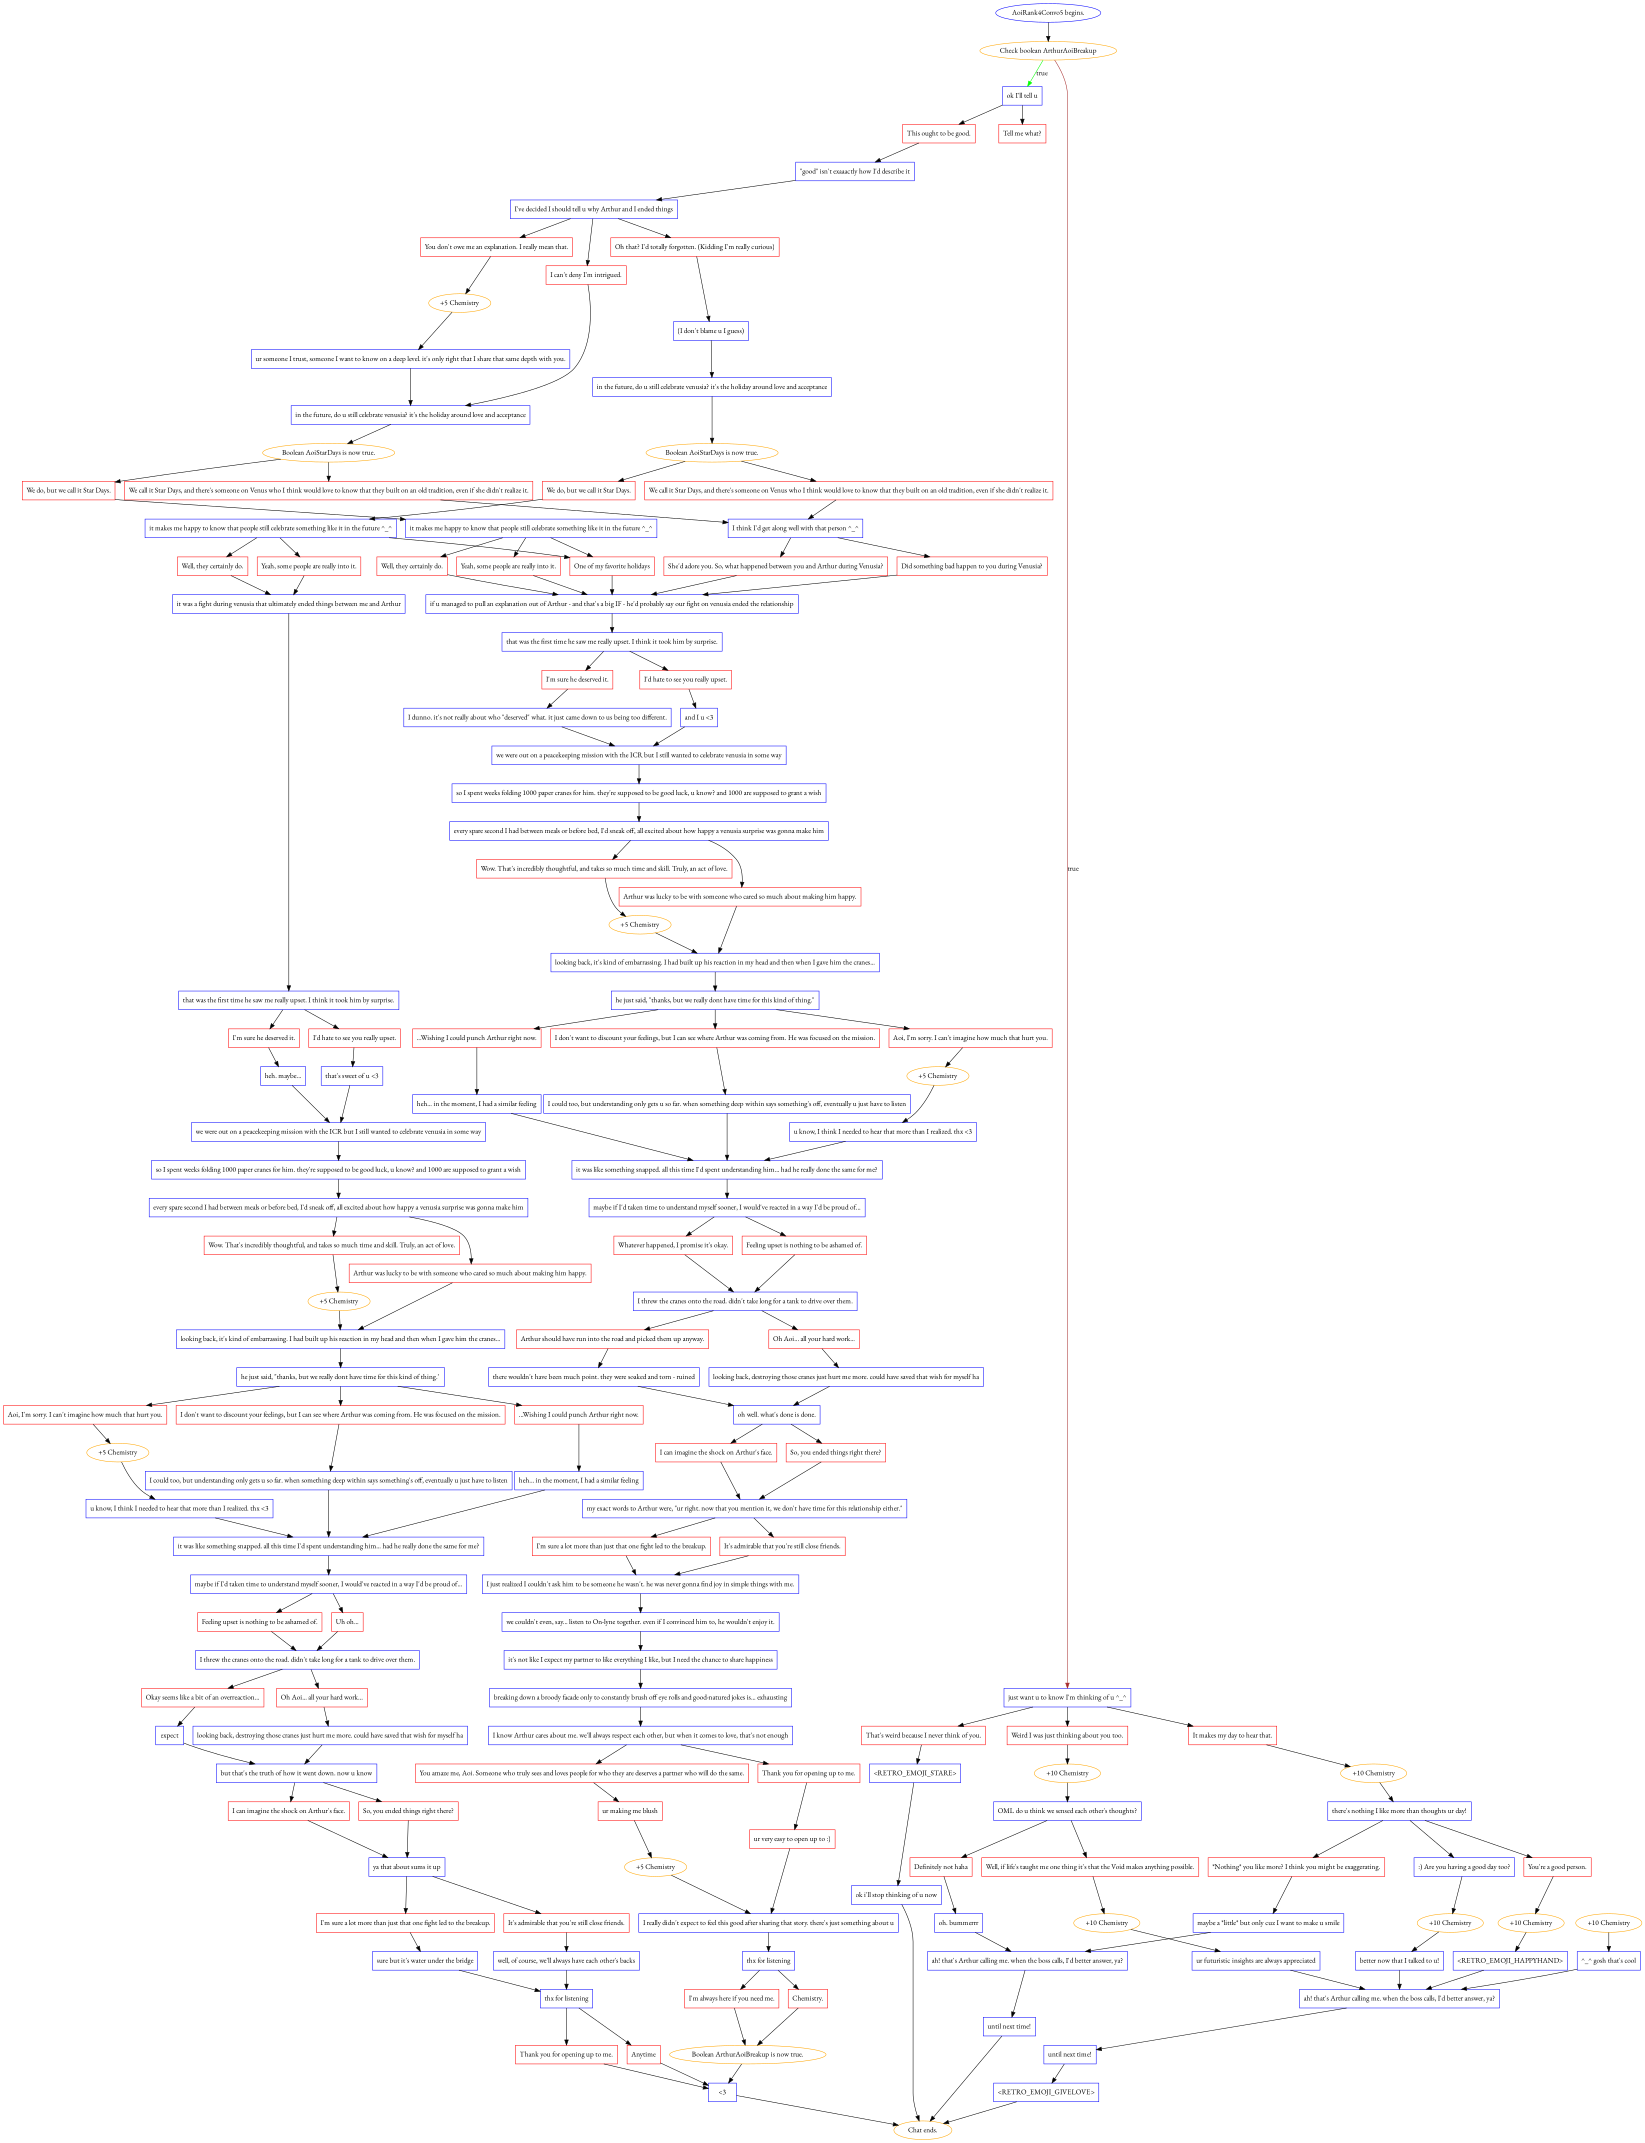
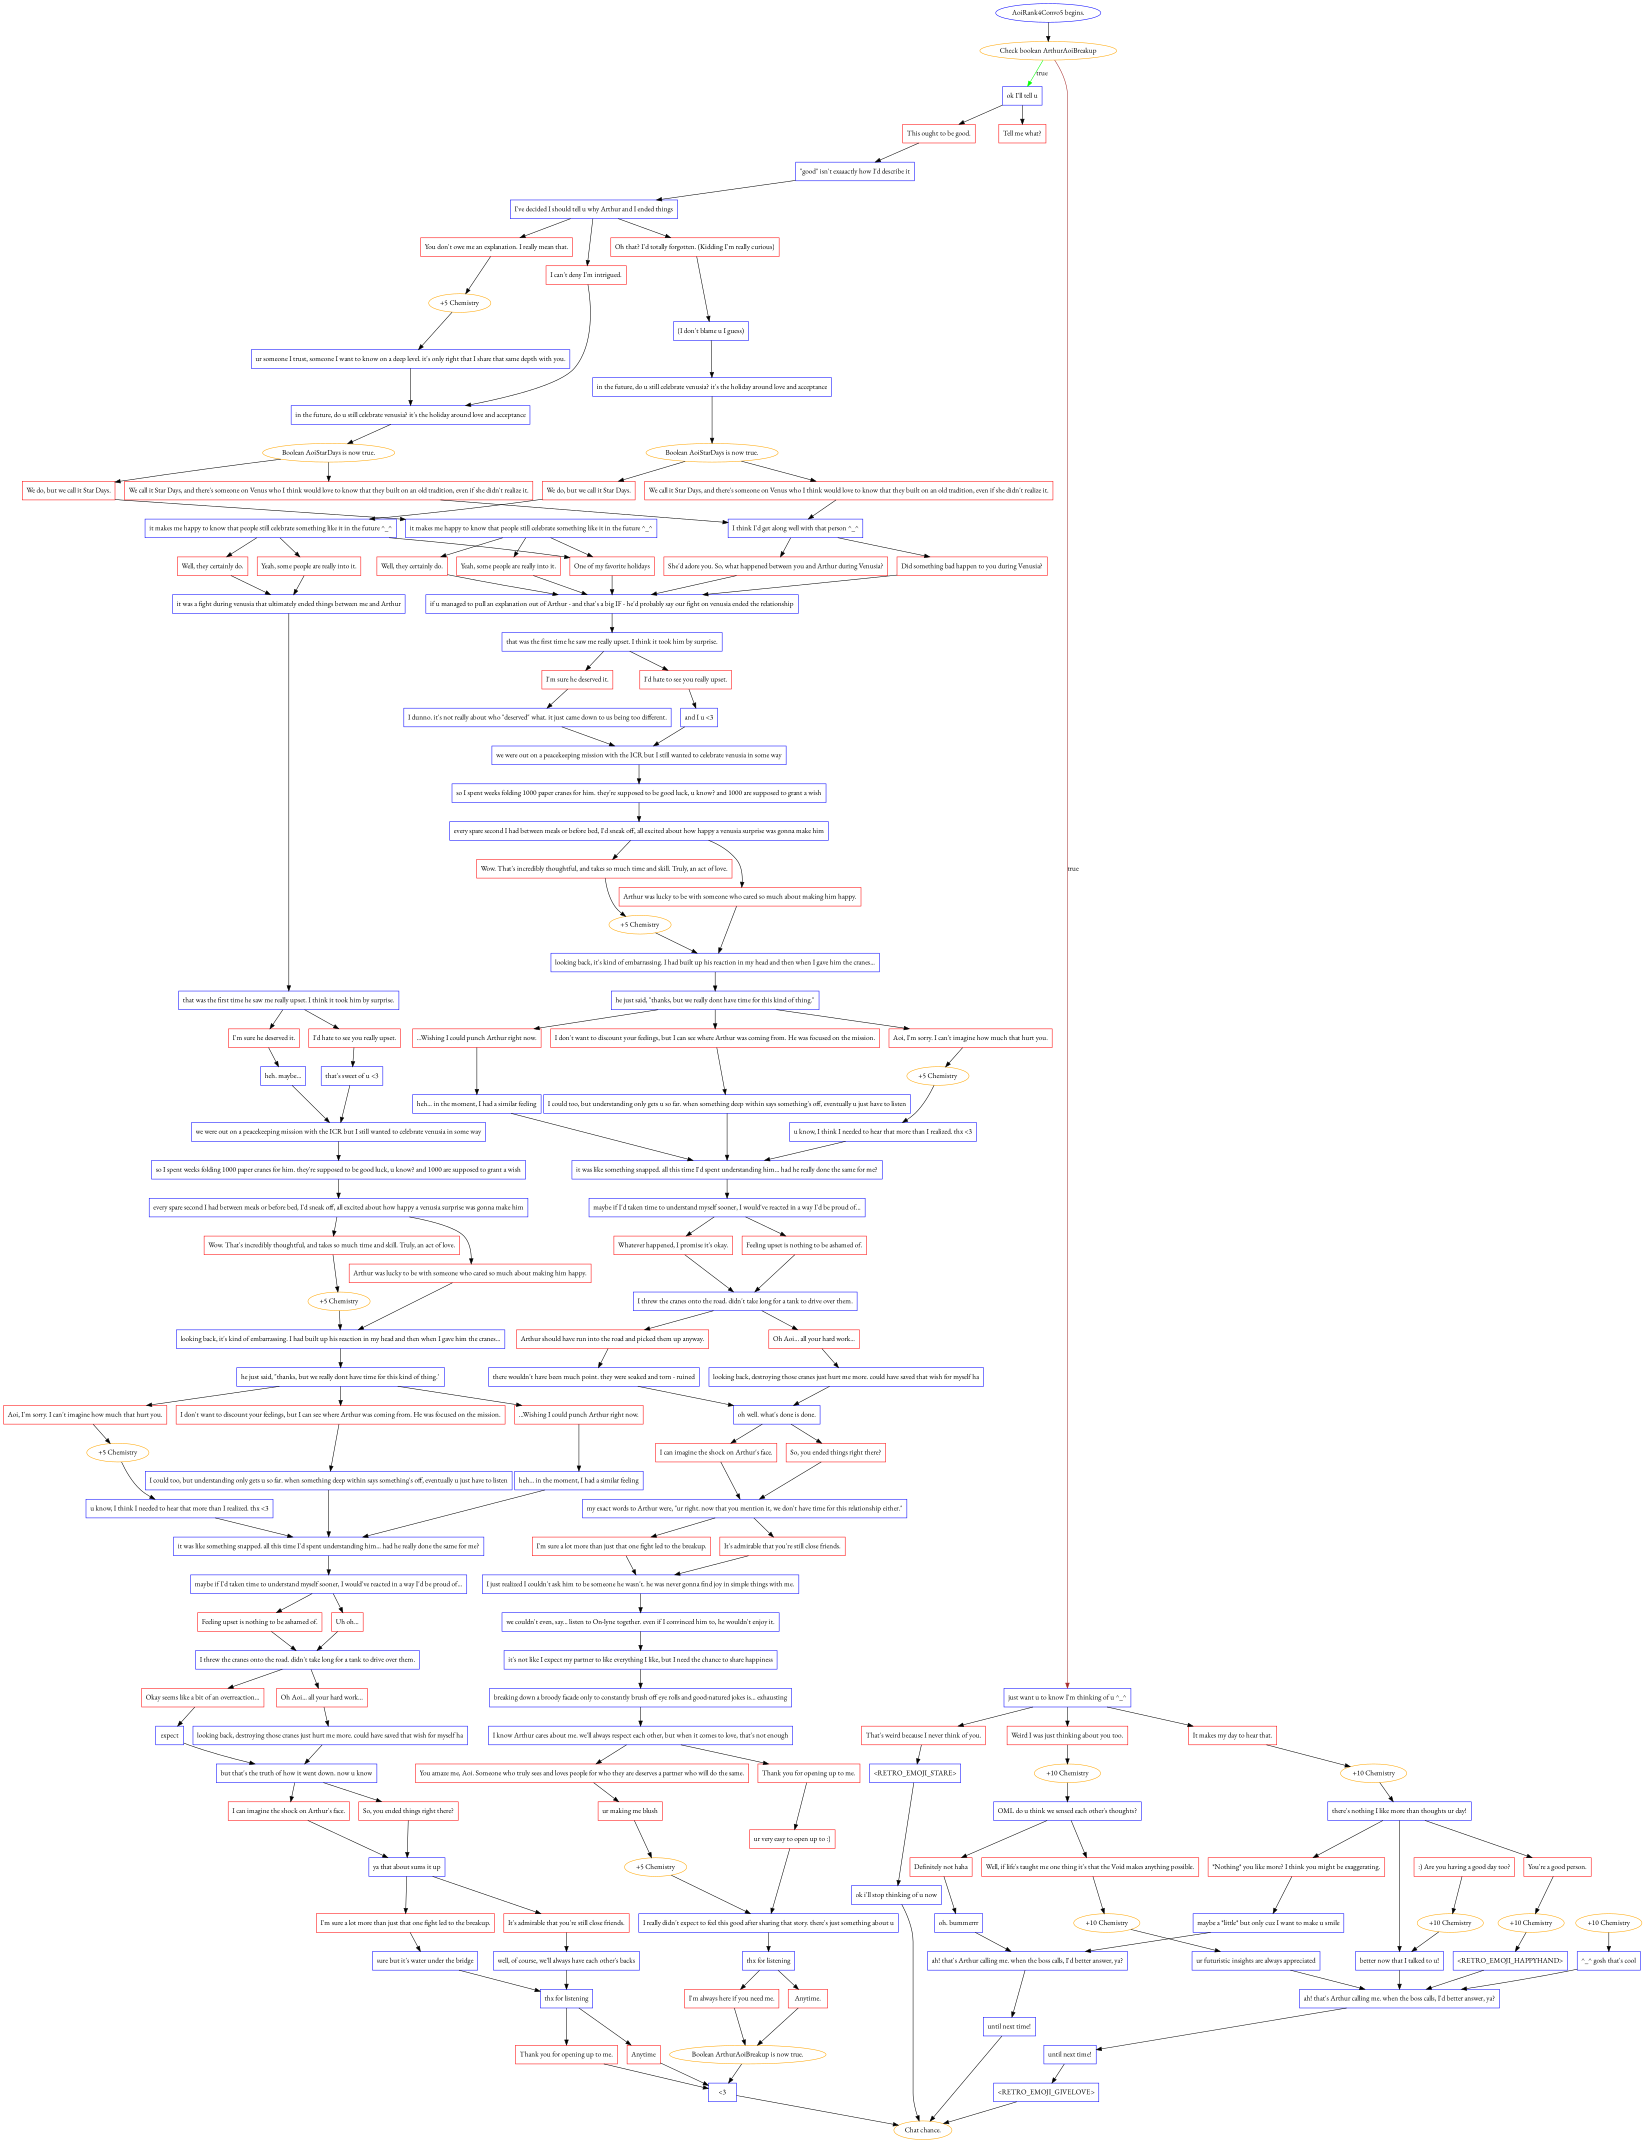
edge "there's nothing I like more than thoughts ur day!" -> ":) Are you having a good day too?": now "there's nothing I like more than thoughts ur day!" -> "better now that I talked to u!"
node ":) Are you having a good day too?": color blue -> red
node "Chemistry.": label "Chemistry." -> "Anytime."
node "Chat ends.": label "Chat ends." -> "Chat chance."
